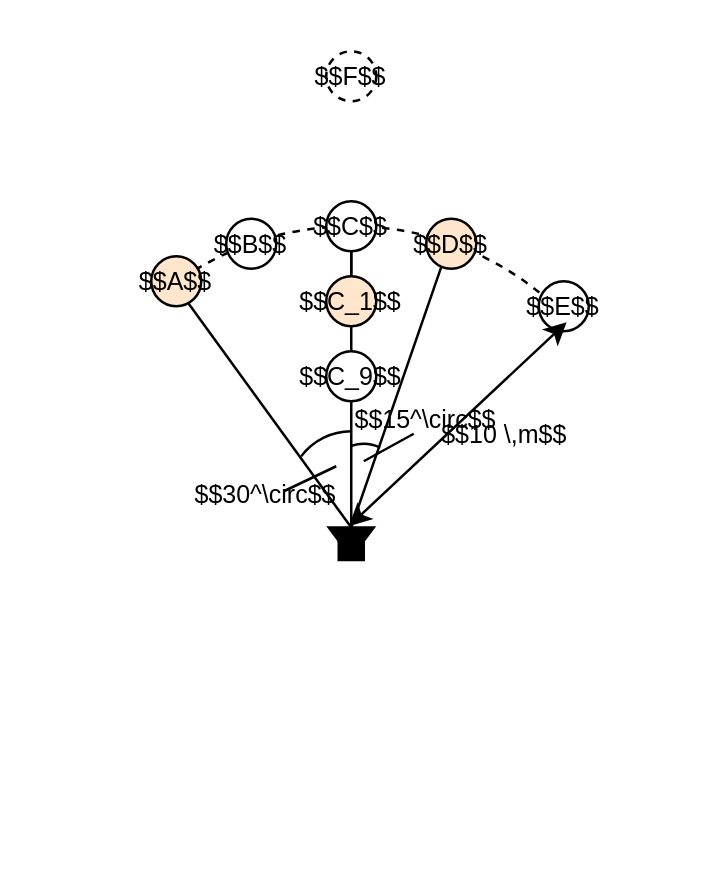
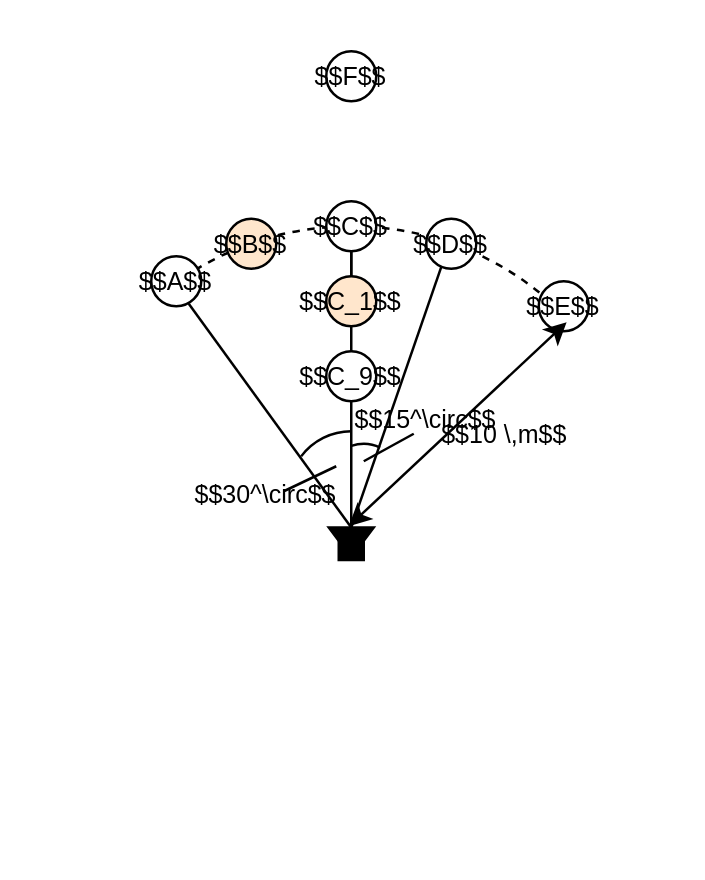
node "$$F$$": style dashed -> solid
node "$$B$$": fillcolor #ffffff -> #ffe6cc
node "$$D$$": fillcolor #ffe6cc -> #ffffff
node "$$A$$": fillcolor #ffe6cc -> #ffffff
